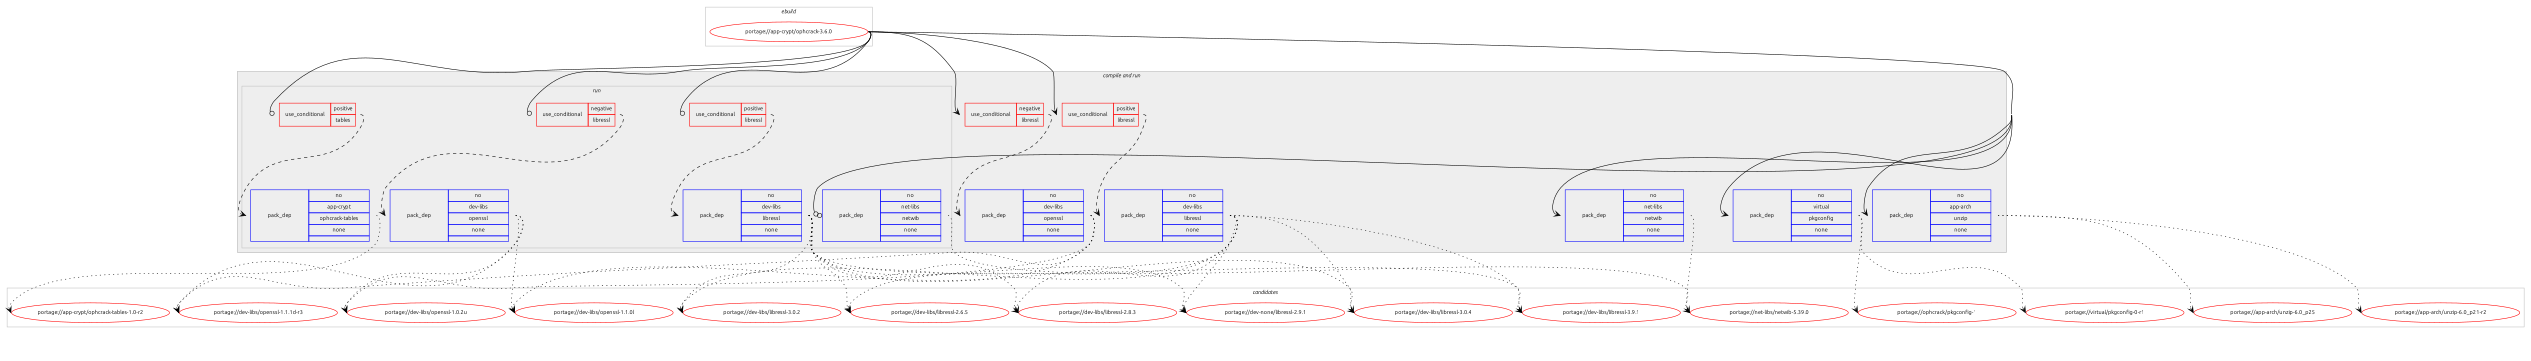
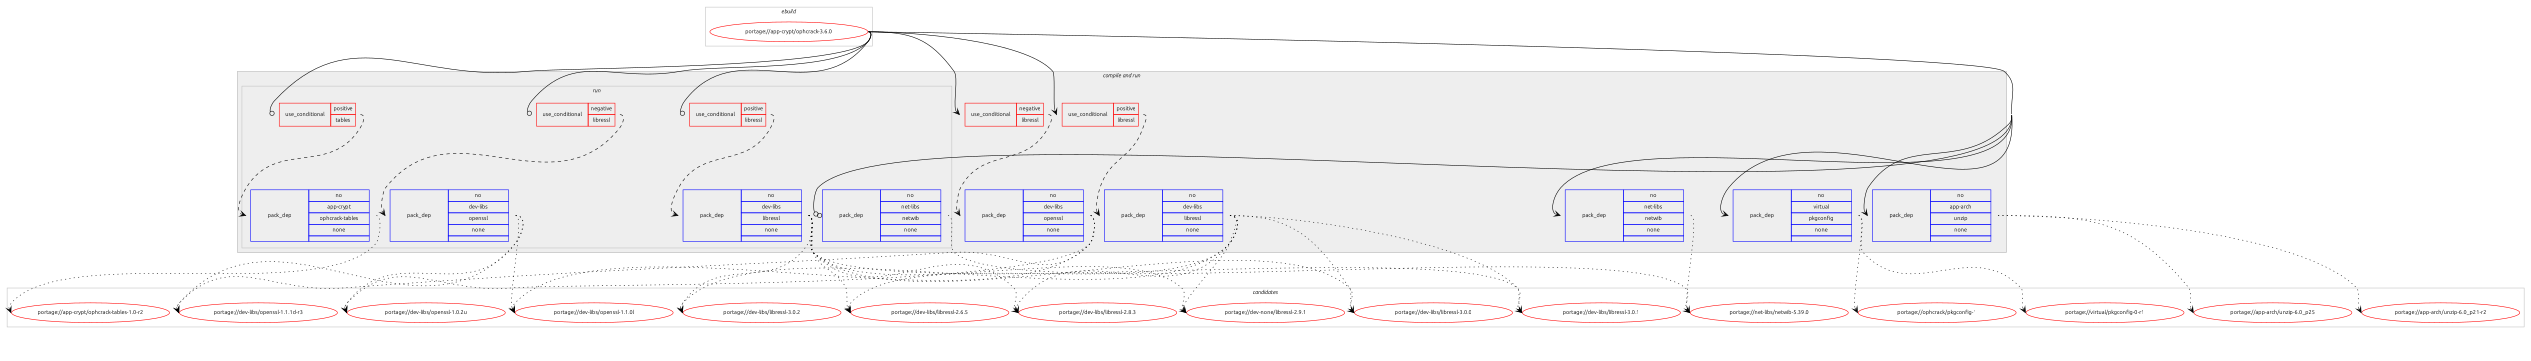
node "portage://dev-libs/libressl-3.0.4": label "portage://dev-libs/libressl-3.0.4" -> "portage://dev-libs/libressl-3.0.0"
node "portage://dev-libs/libressl-3.9.1": label "portage://dev-libs/libressl-3.9.1" -> "portage://dev-libs/libressl-3.0.1"
